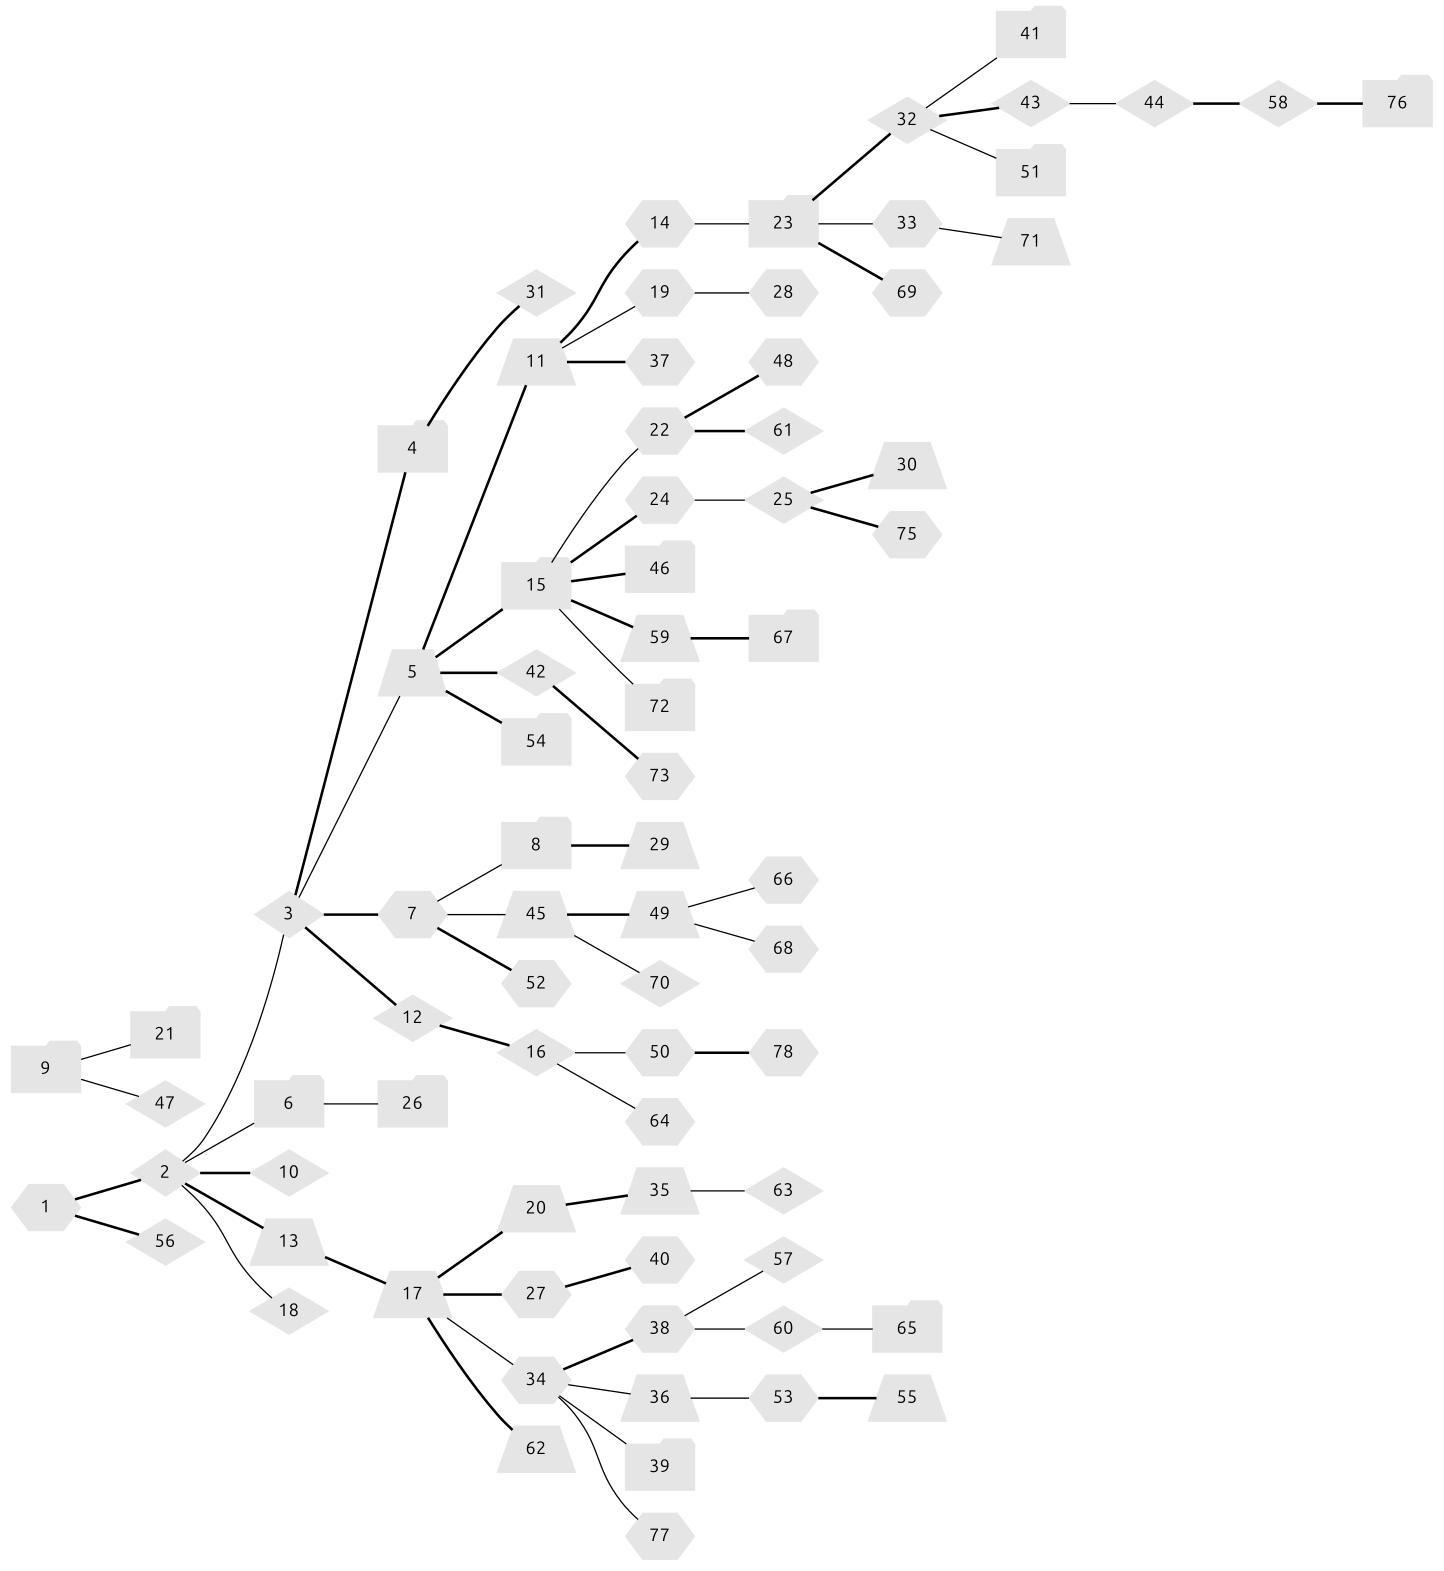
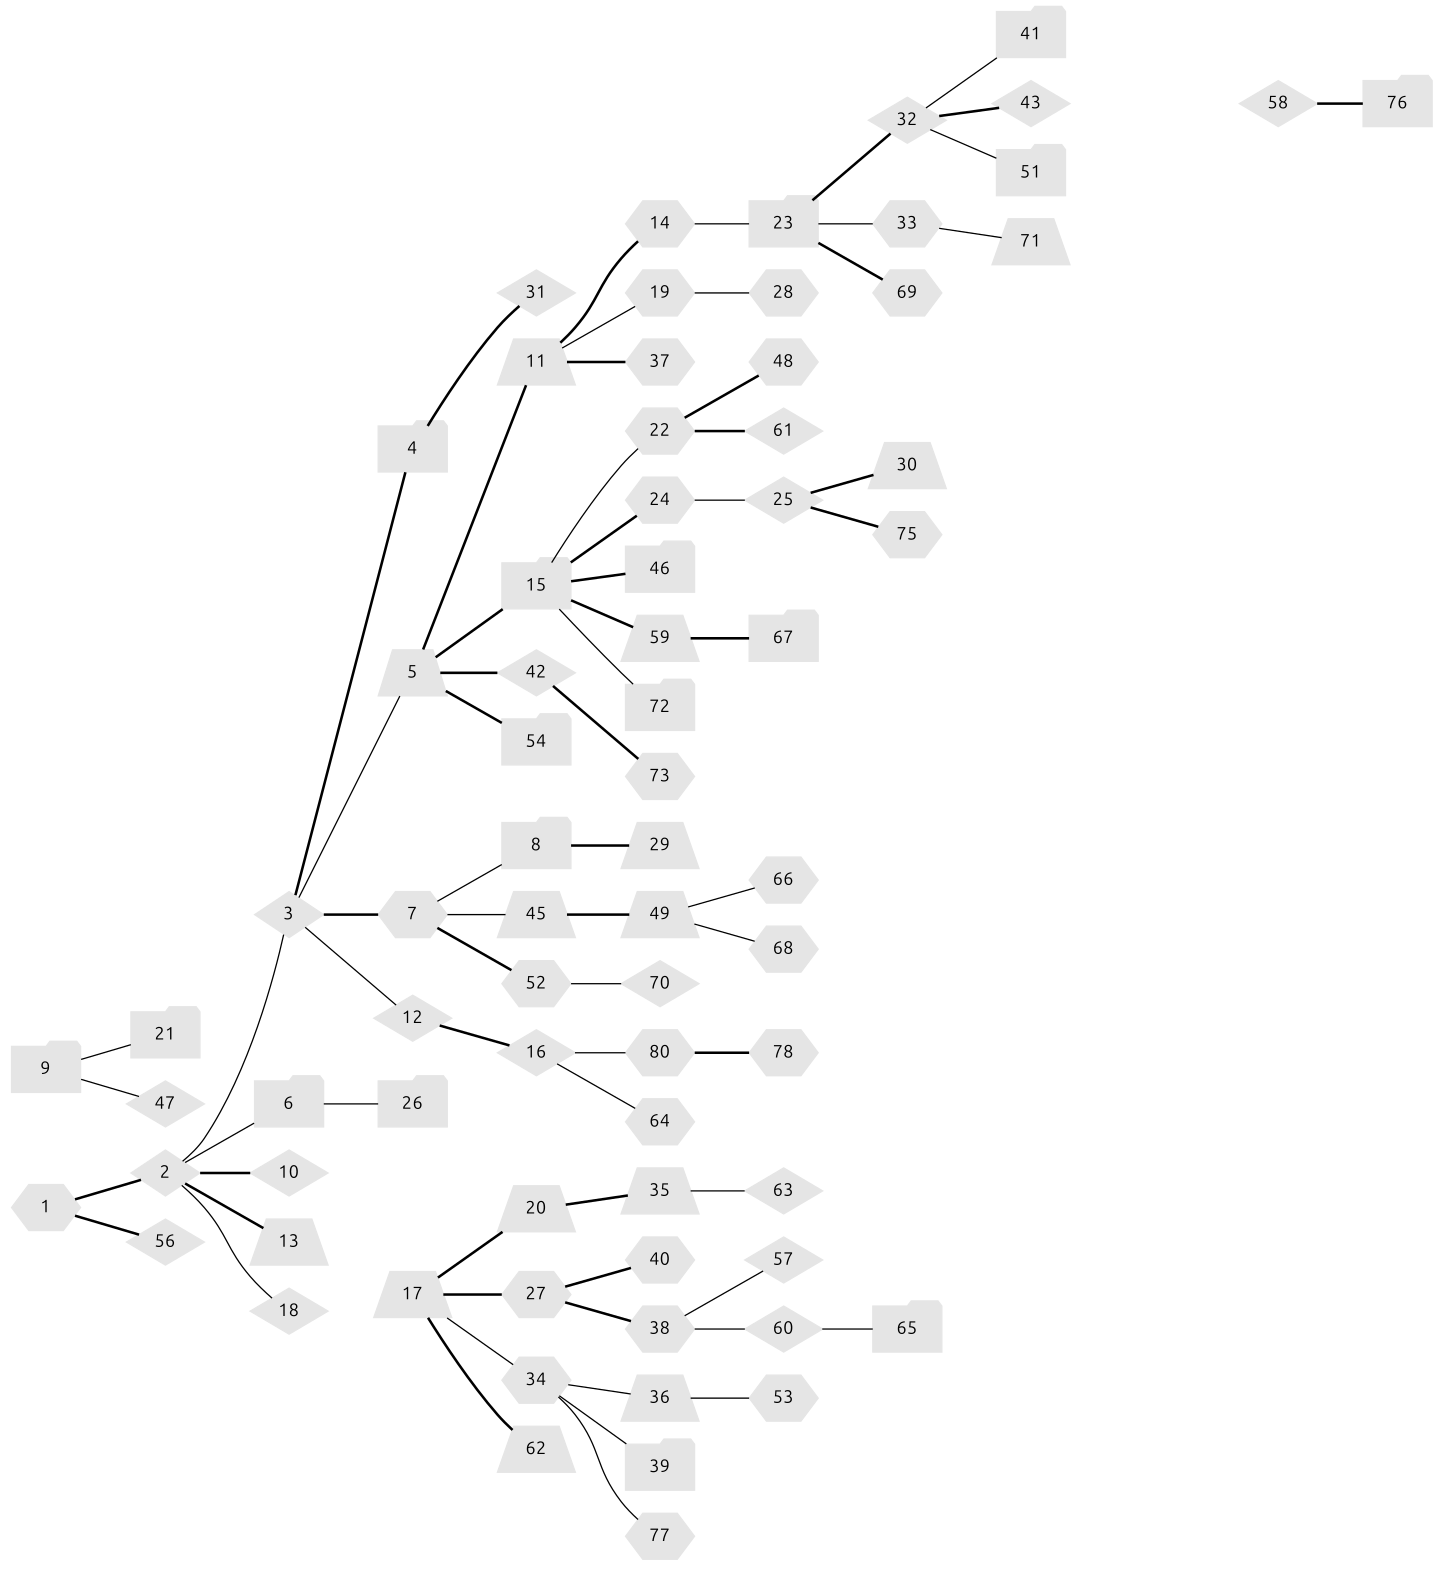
node "44": removed
edge "45" -- "70": now "52" -- "70"
edge "3" -- "12": style bold -> solid
node "50": label "50" -> "80"
edge "13" -- "17": removed
edge "38" -- "34": now "38" -- "27"
node "55": removed
